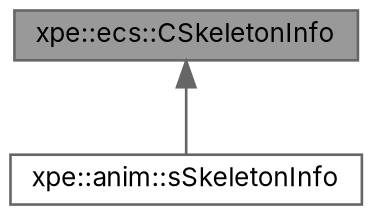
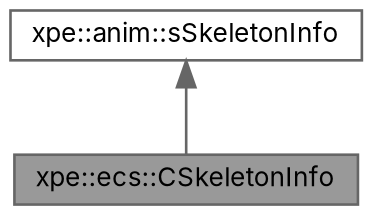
edge "xpe::anim::sSkeletonInfo" -> "xpe::ecs::CSkeletonInfo": reversed
